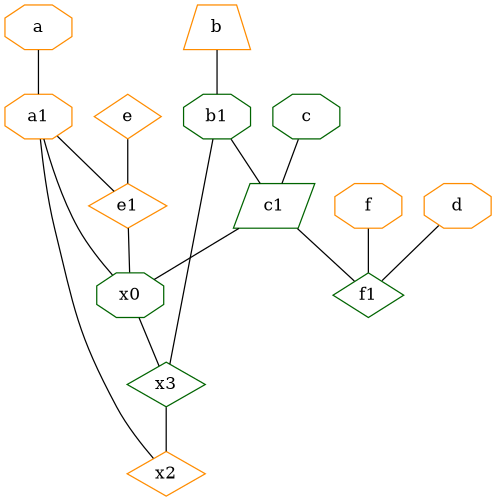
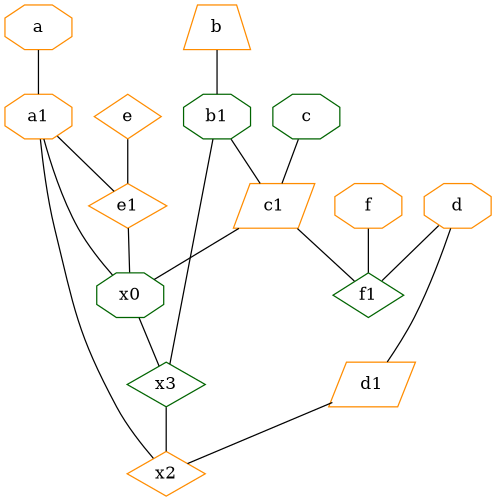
node "c1": color darkgreen -> darkorange
node "d1": added
